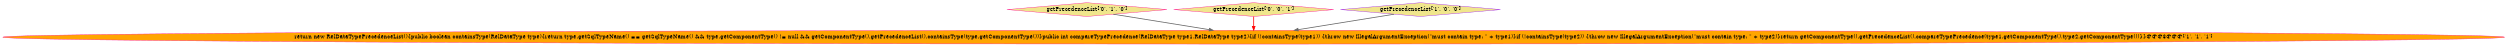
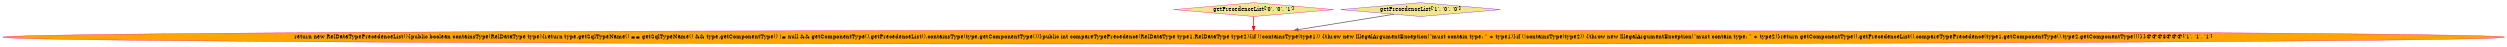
node "getPrecedenceList['0', '1', '0']": removed
